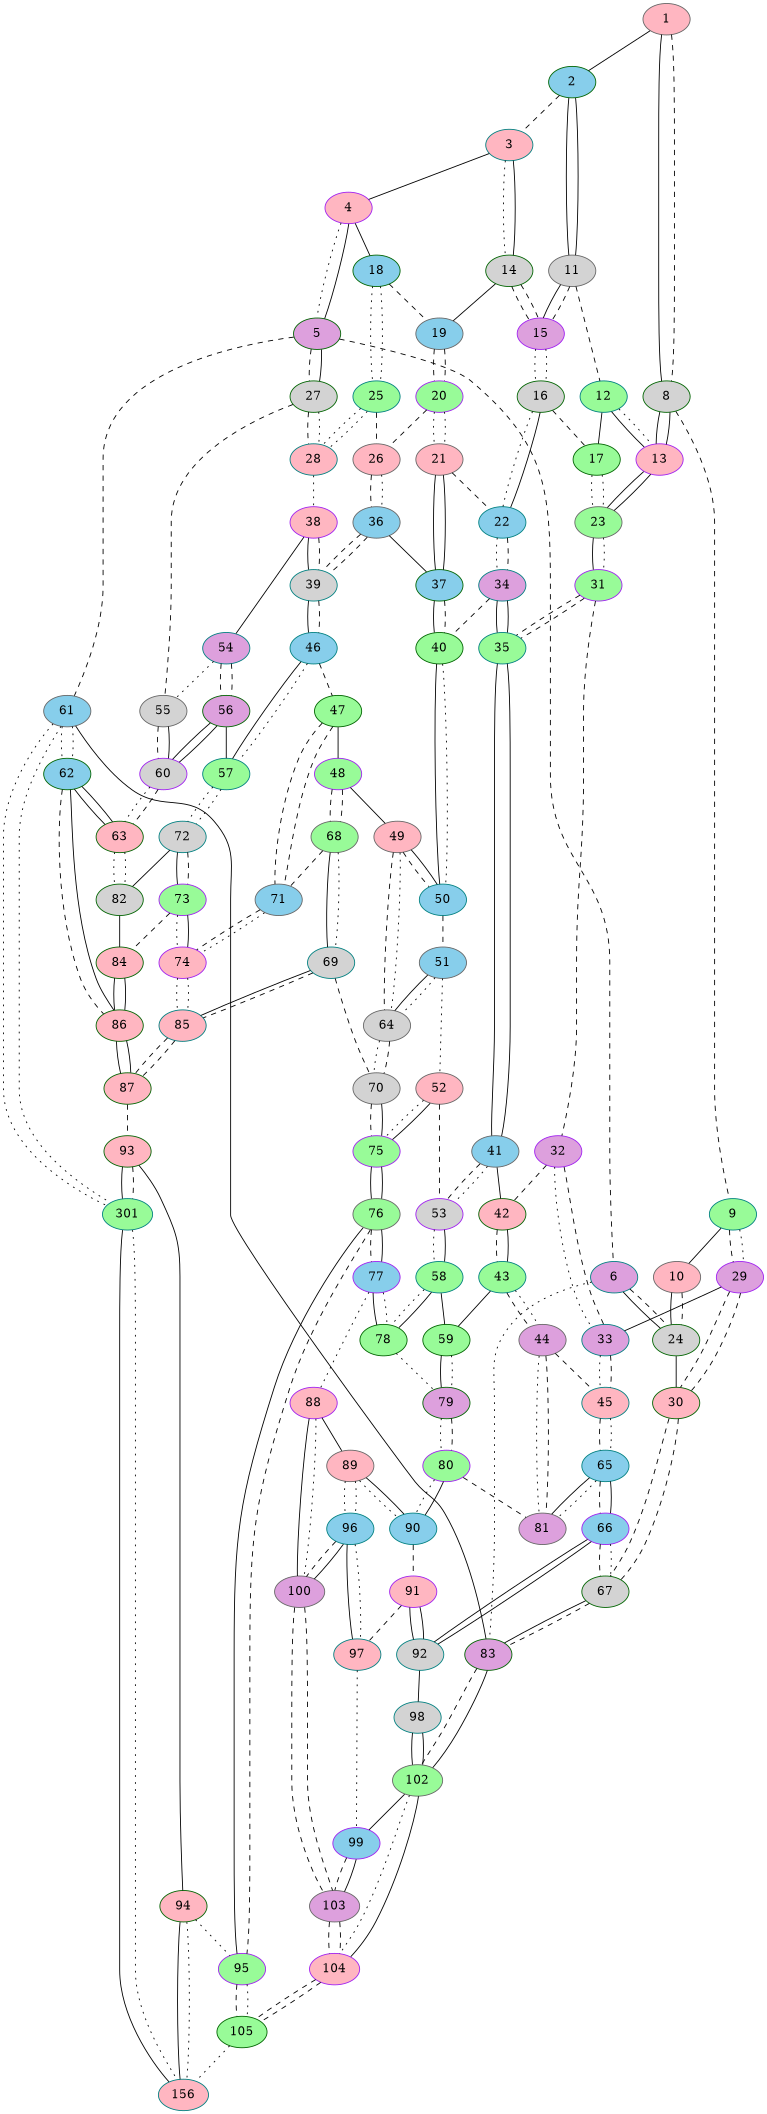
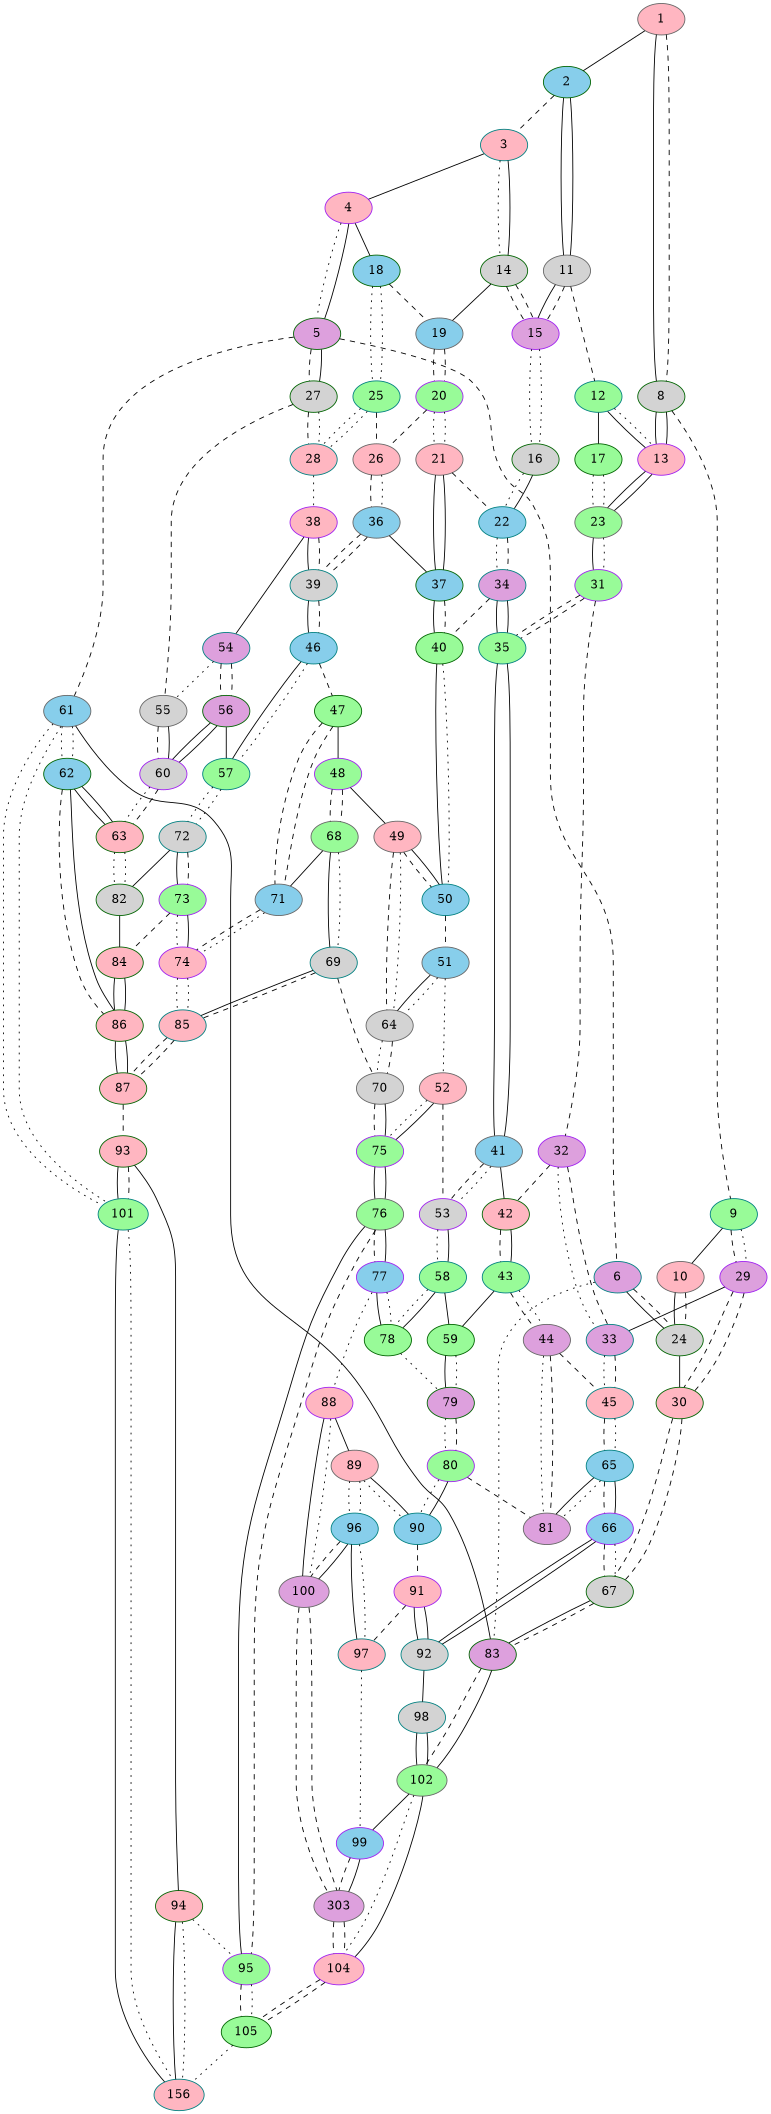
edge "16" -- "17": removed
edge "68" -- "71": style dashed -> solid
node "301": label "301" -> "101"
node "103": label "103" -> "303"
